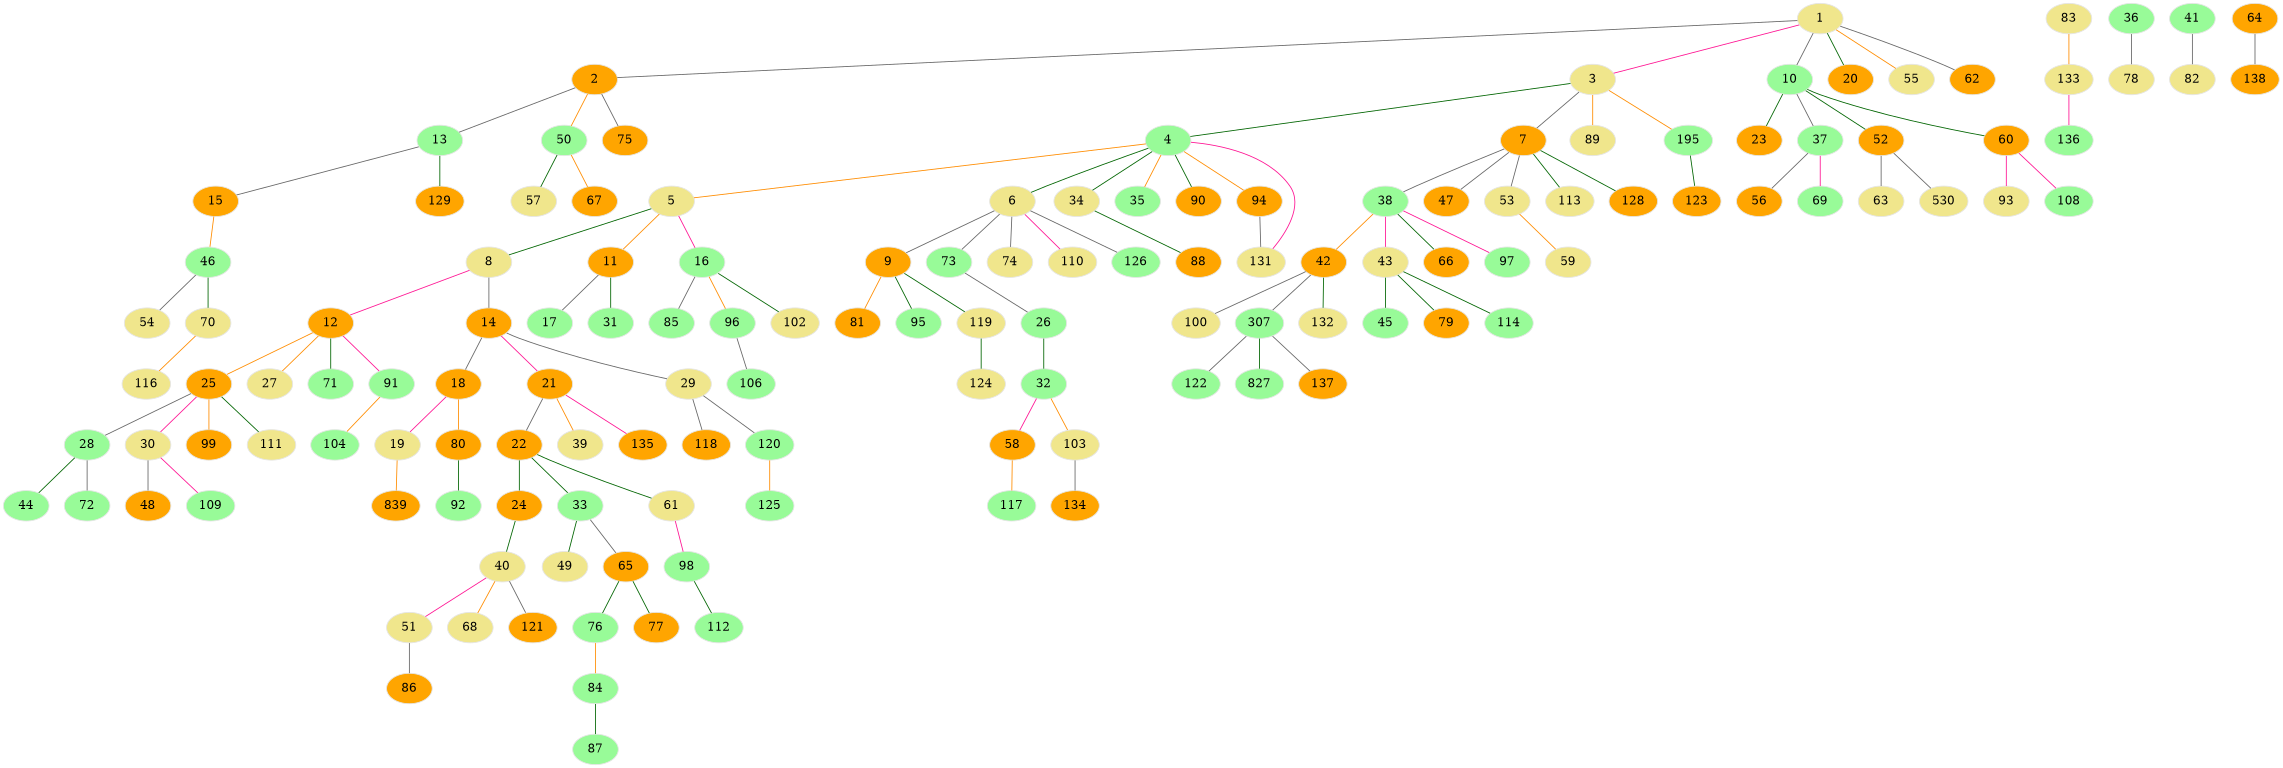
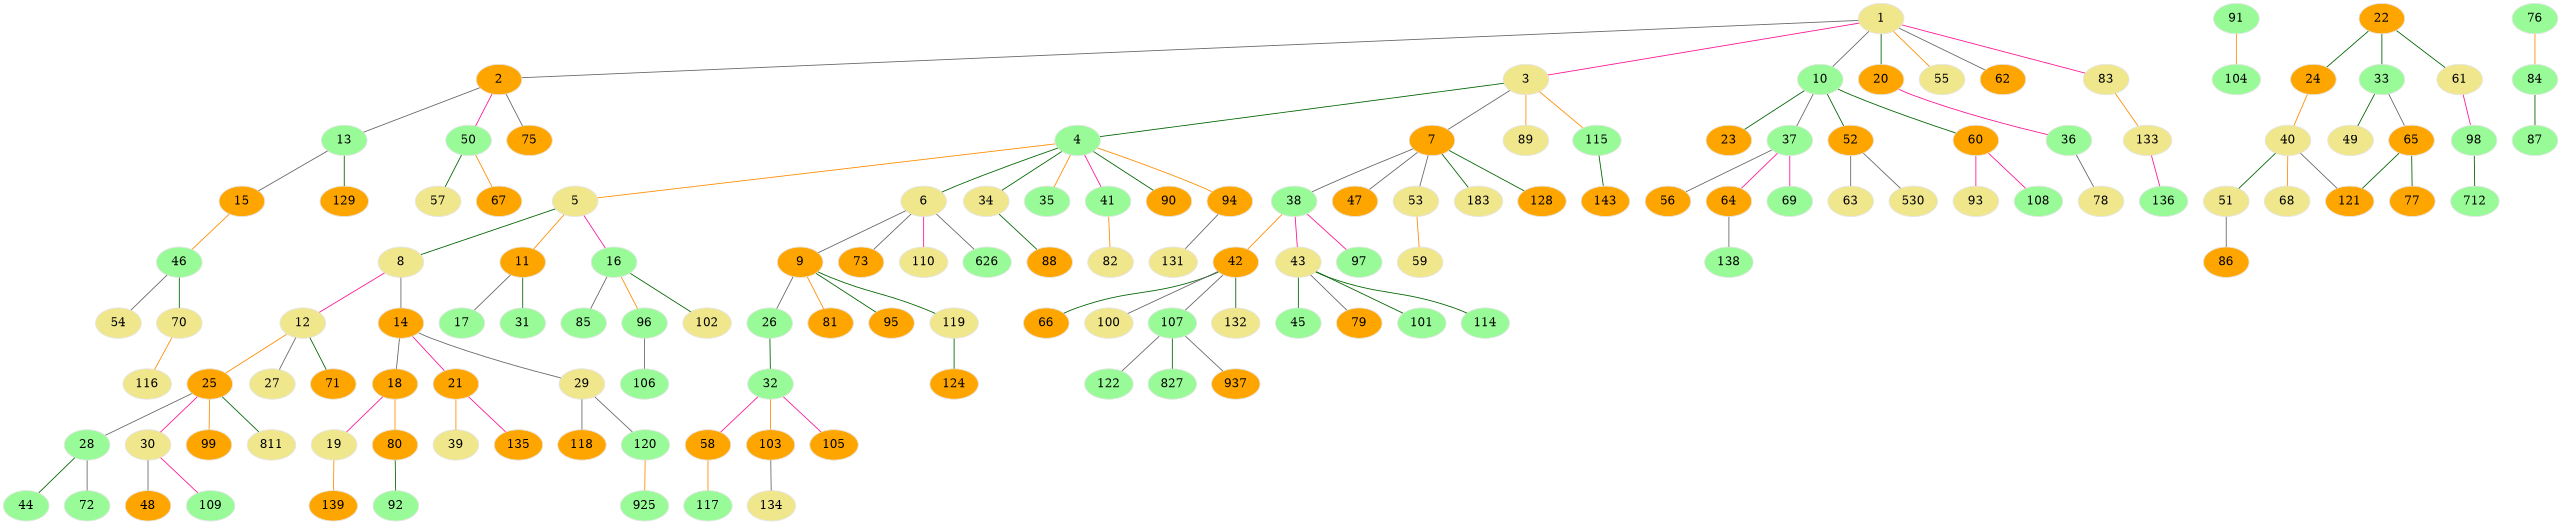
edge "1" -- "83": added
edge "41" -- "82": color gray40 -> darkorange
node "138": fillcolor orange -> palegreen
edge "2" -- "50": color darkorange -> deeppink
edge "20" -- "36": added
node "195": label "195" -> "115"
edge "4" -- "131": now "4" -- "41"
edge "37" -- "64": added
node "113": label "113" -> "183"
node "123": label "123" -> "143"
edge "38" -- "66": now "42" -- "66"
node "73": fillcolor palegreen -> orange
node "74": removed
node "126": label "126" -> "626"
edge "73" -- "26": now "9" -- "26"
edge "43" -- "79": color darkgreen -> gray40
node "12": fillcolor orange -> khaki
node "95": fillcolor palegreen -> orange
node "307": label "307" -> "107"
node "101": added
edge "12" -- "27": color darkorange -> gray40
edge "12" -- "91": removed
node "71": fillcolor palegreen -> orange
node "124": fillcolor khaki -> orange
node "137": label "137" -> "937"
edge "21" -- "22": removed
node "111": label "111" -> "811"
node "105": added
node "103": fillcolor khaki -> orange
node "839": label "839" -> "139"
node "125": label "125" -> "925"
node "134": fillcolor orange -> khaki
edge "24" -- "40": color darkgreen -> darkorange
edge "40" -- "51": color deeppink -> darkgreen
edge "65" -- "76": now "65" -- "121"
node "112": label "112" -> "712"
